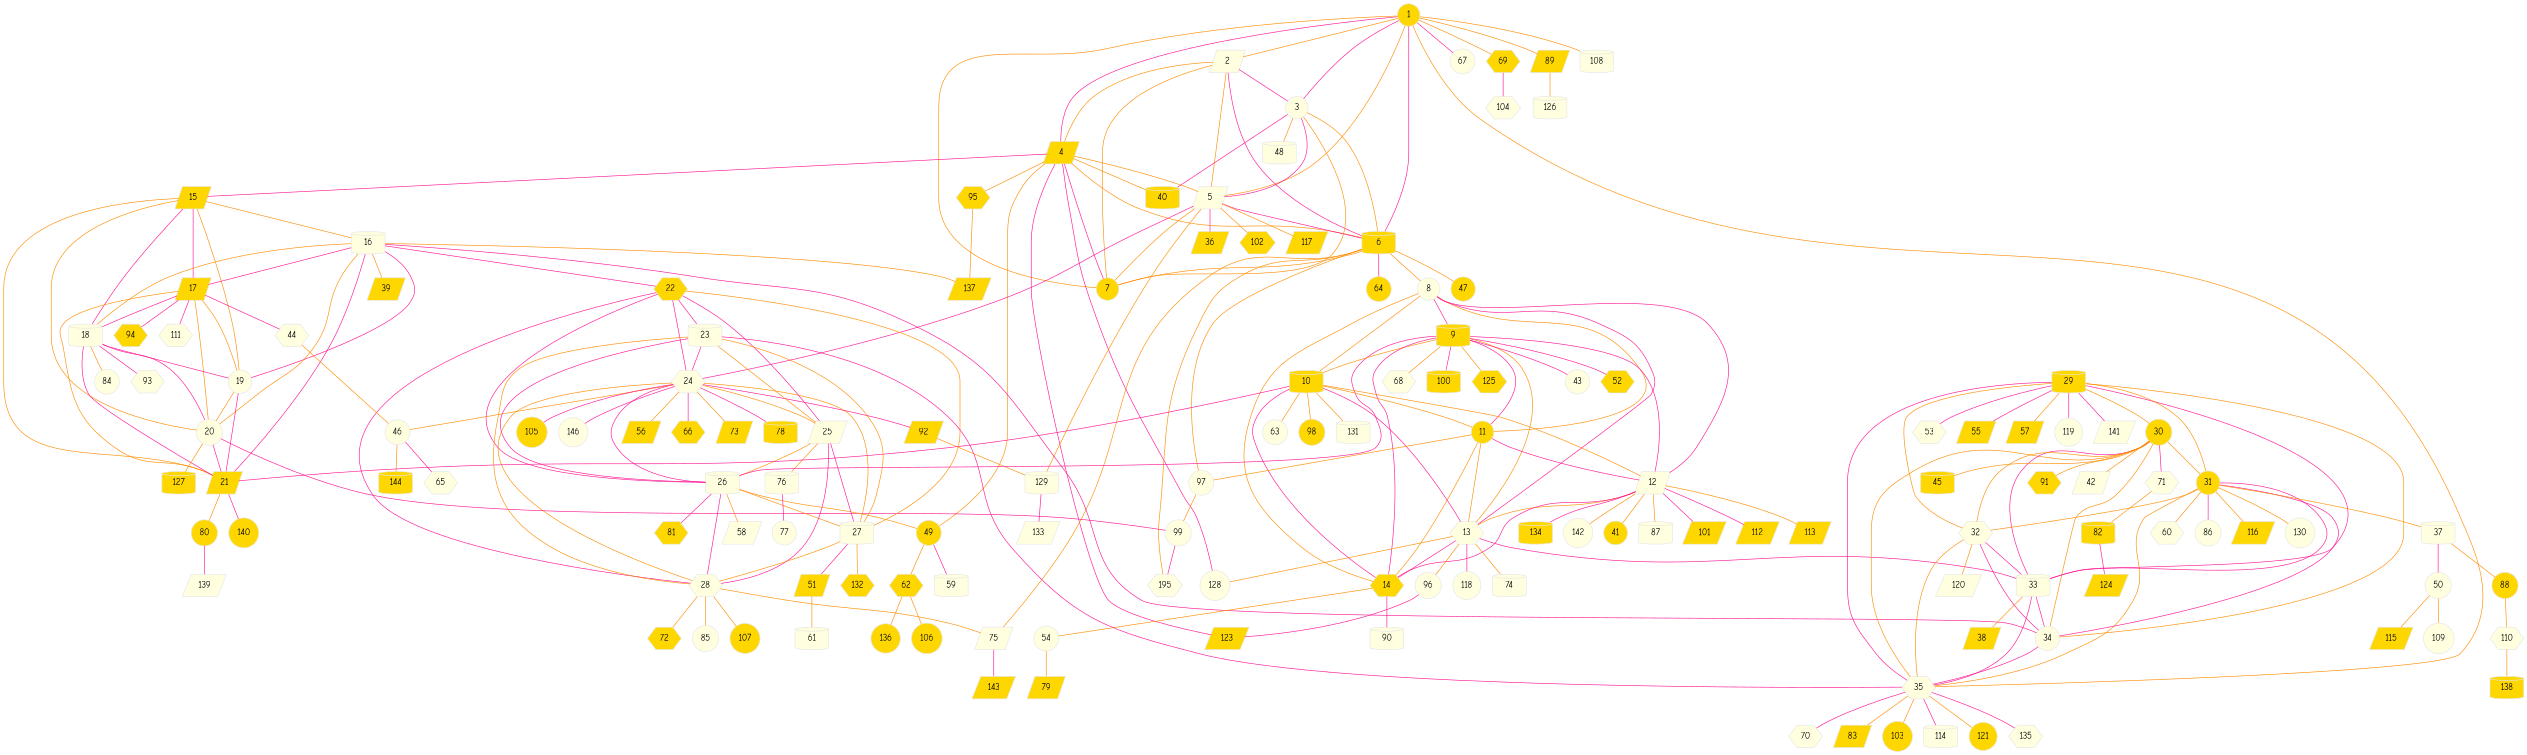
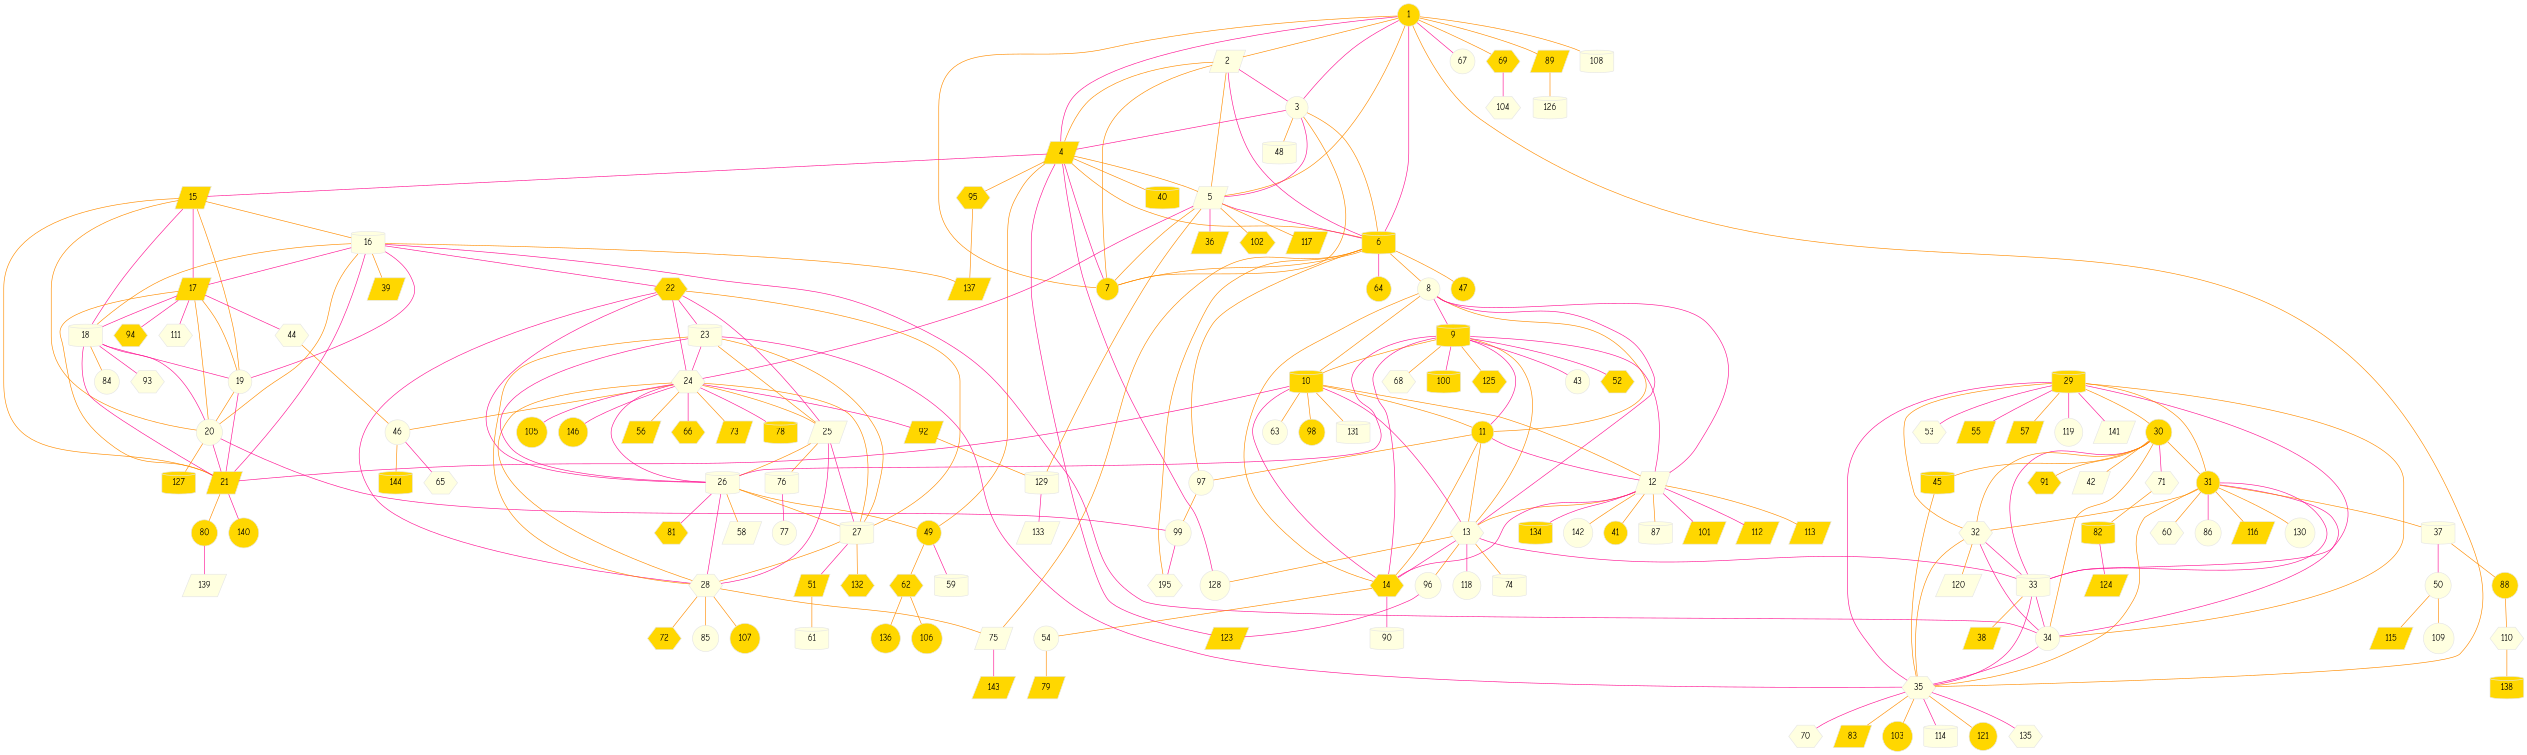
edge "3" -- "40": now "3" -- "4"
node "146": fillcolor lightyellow -> gold
edge "30" -- "35": now "45" -- "35"
